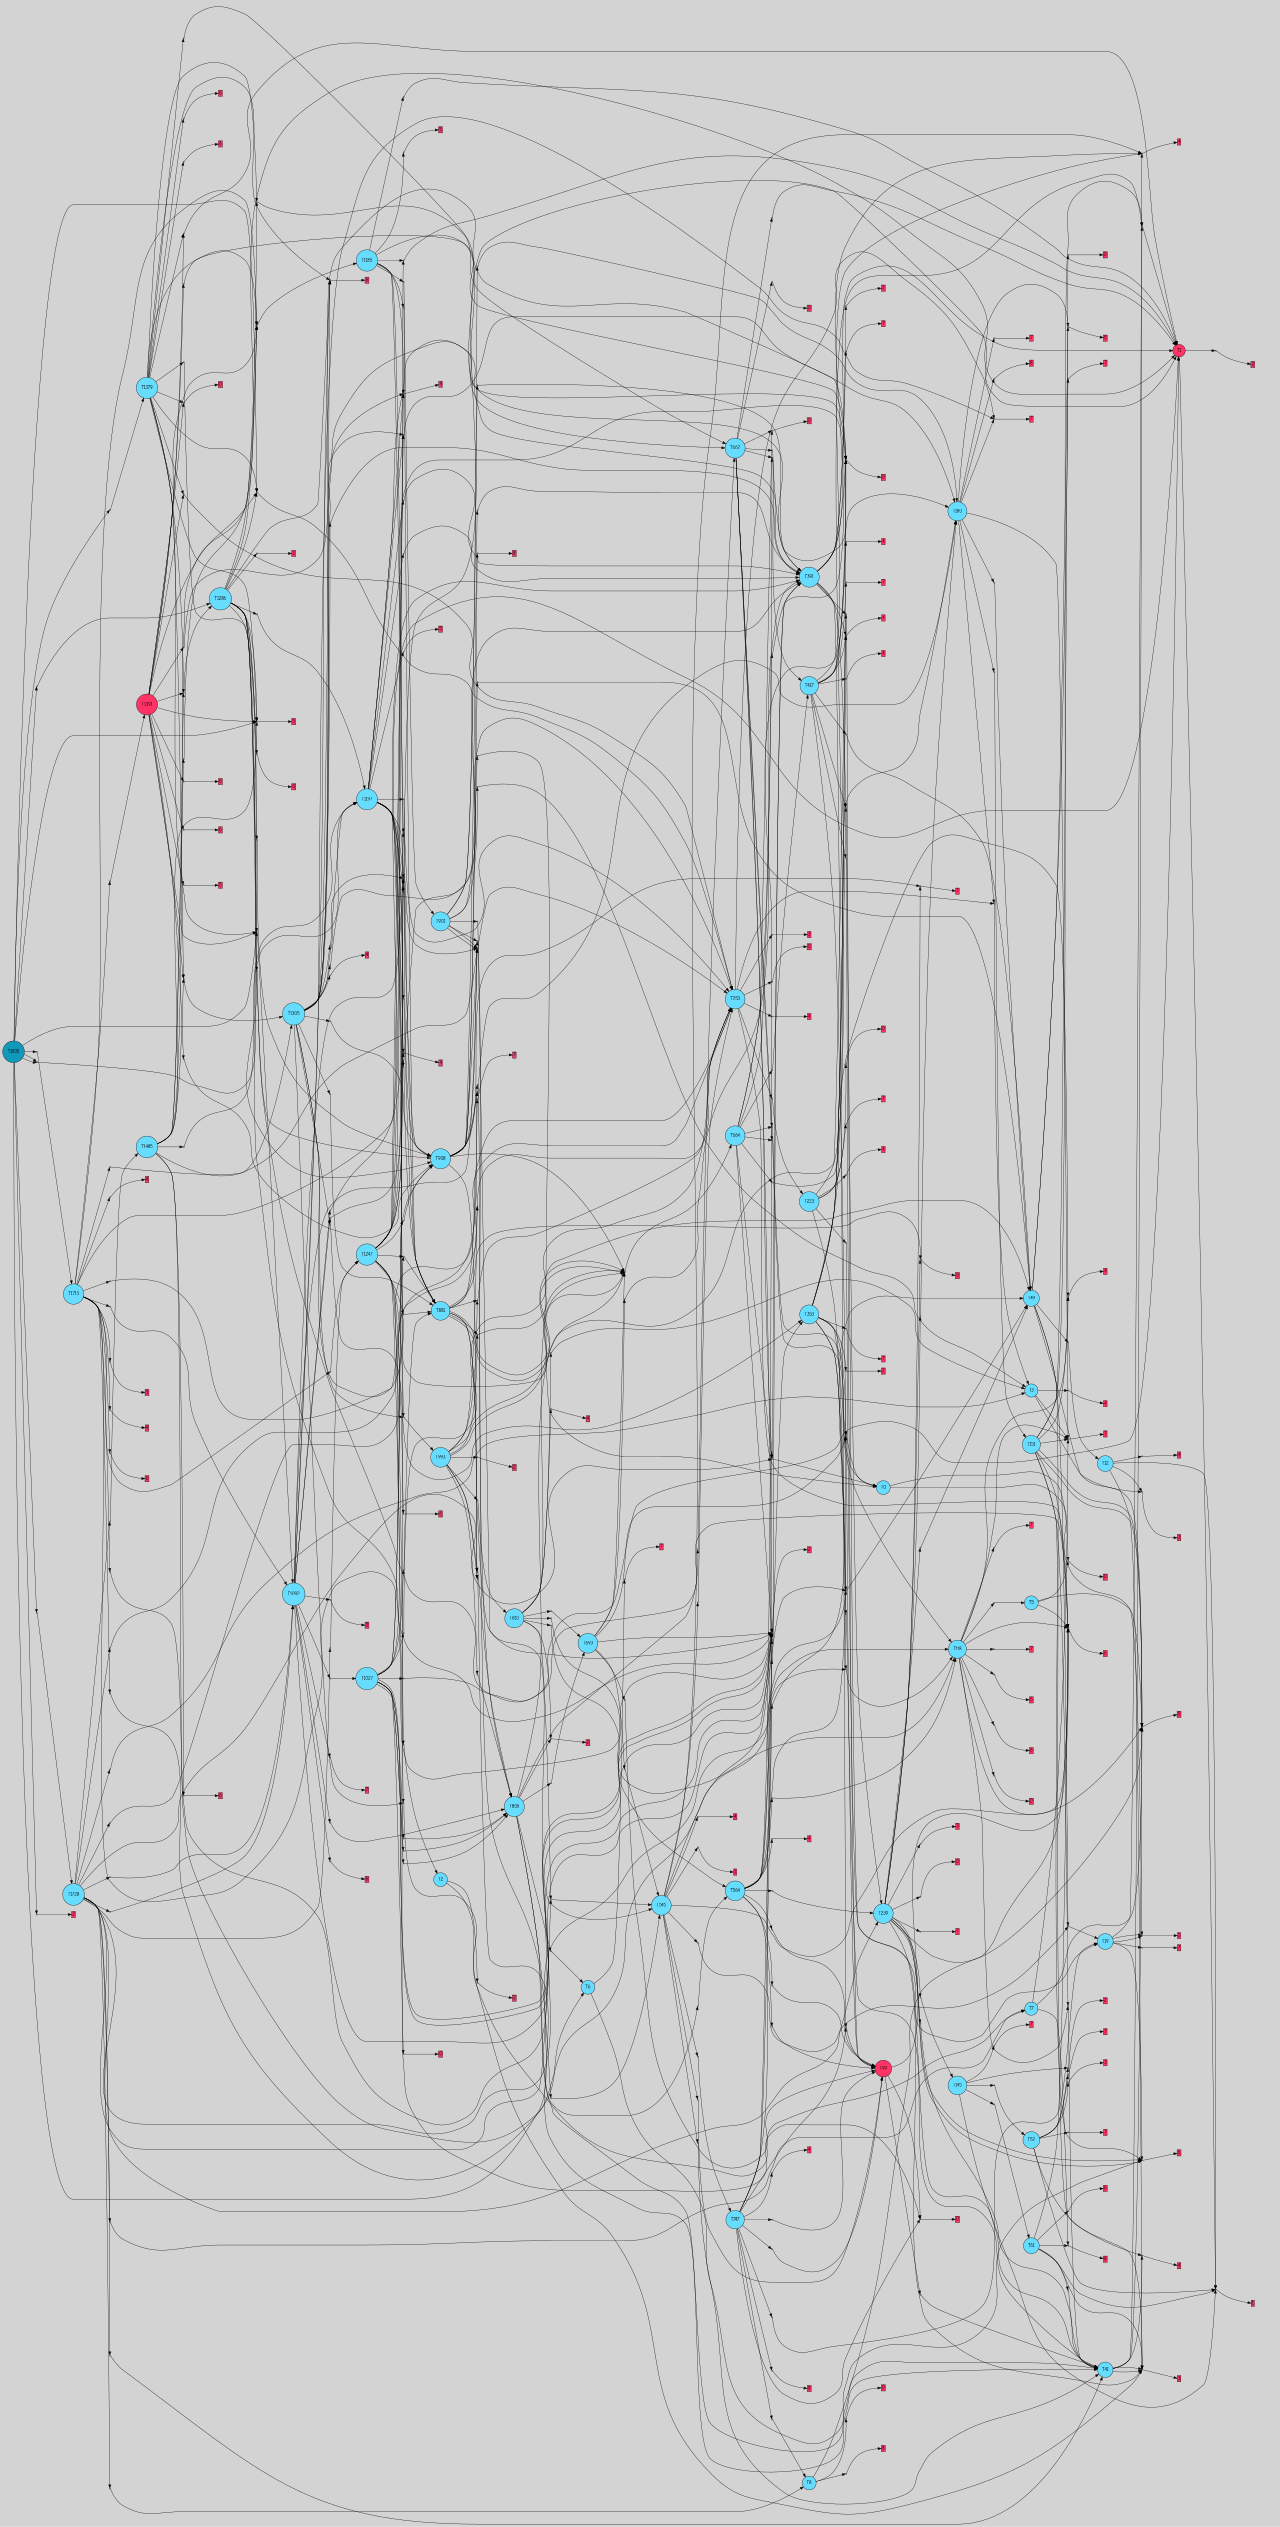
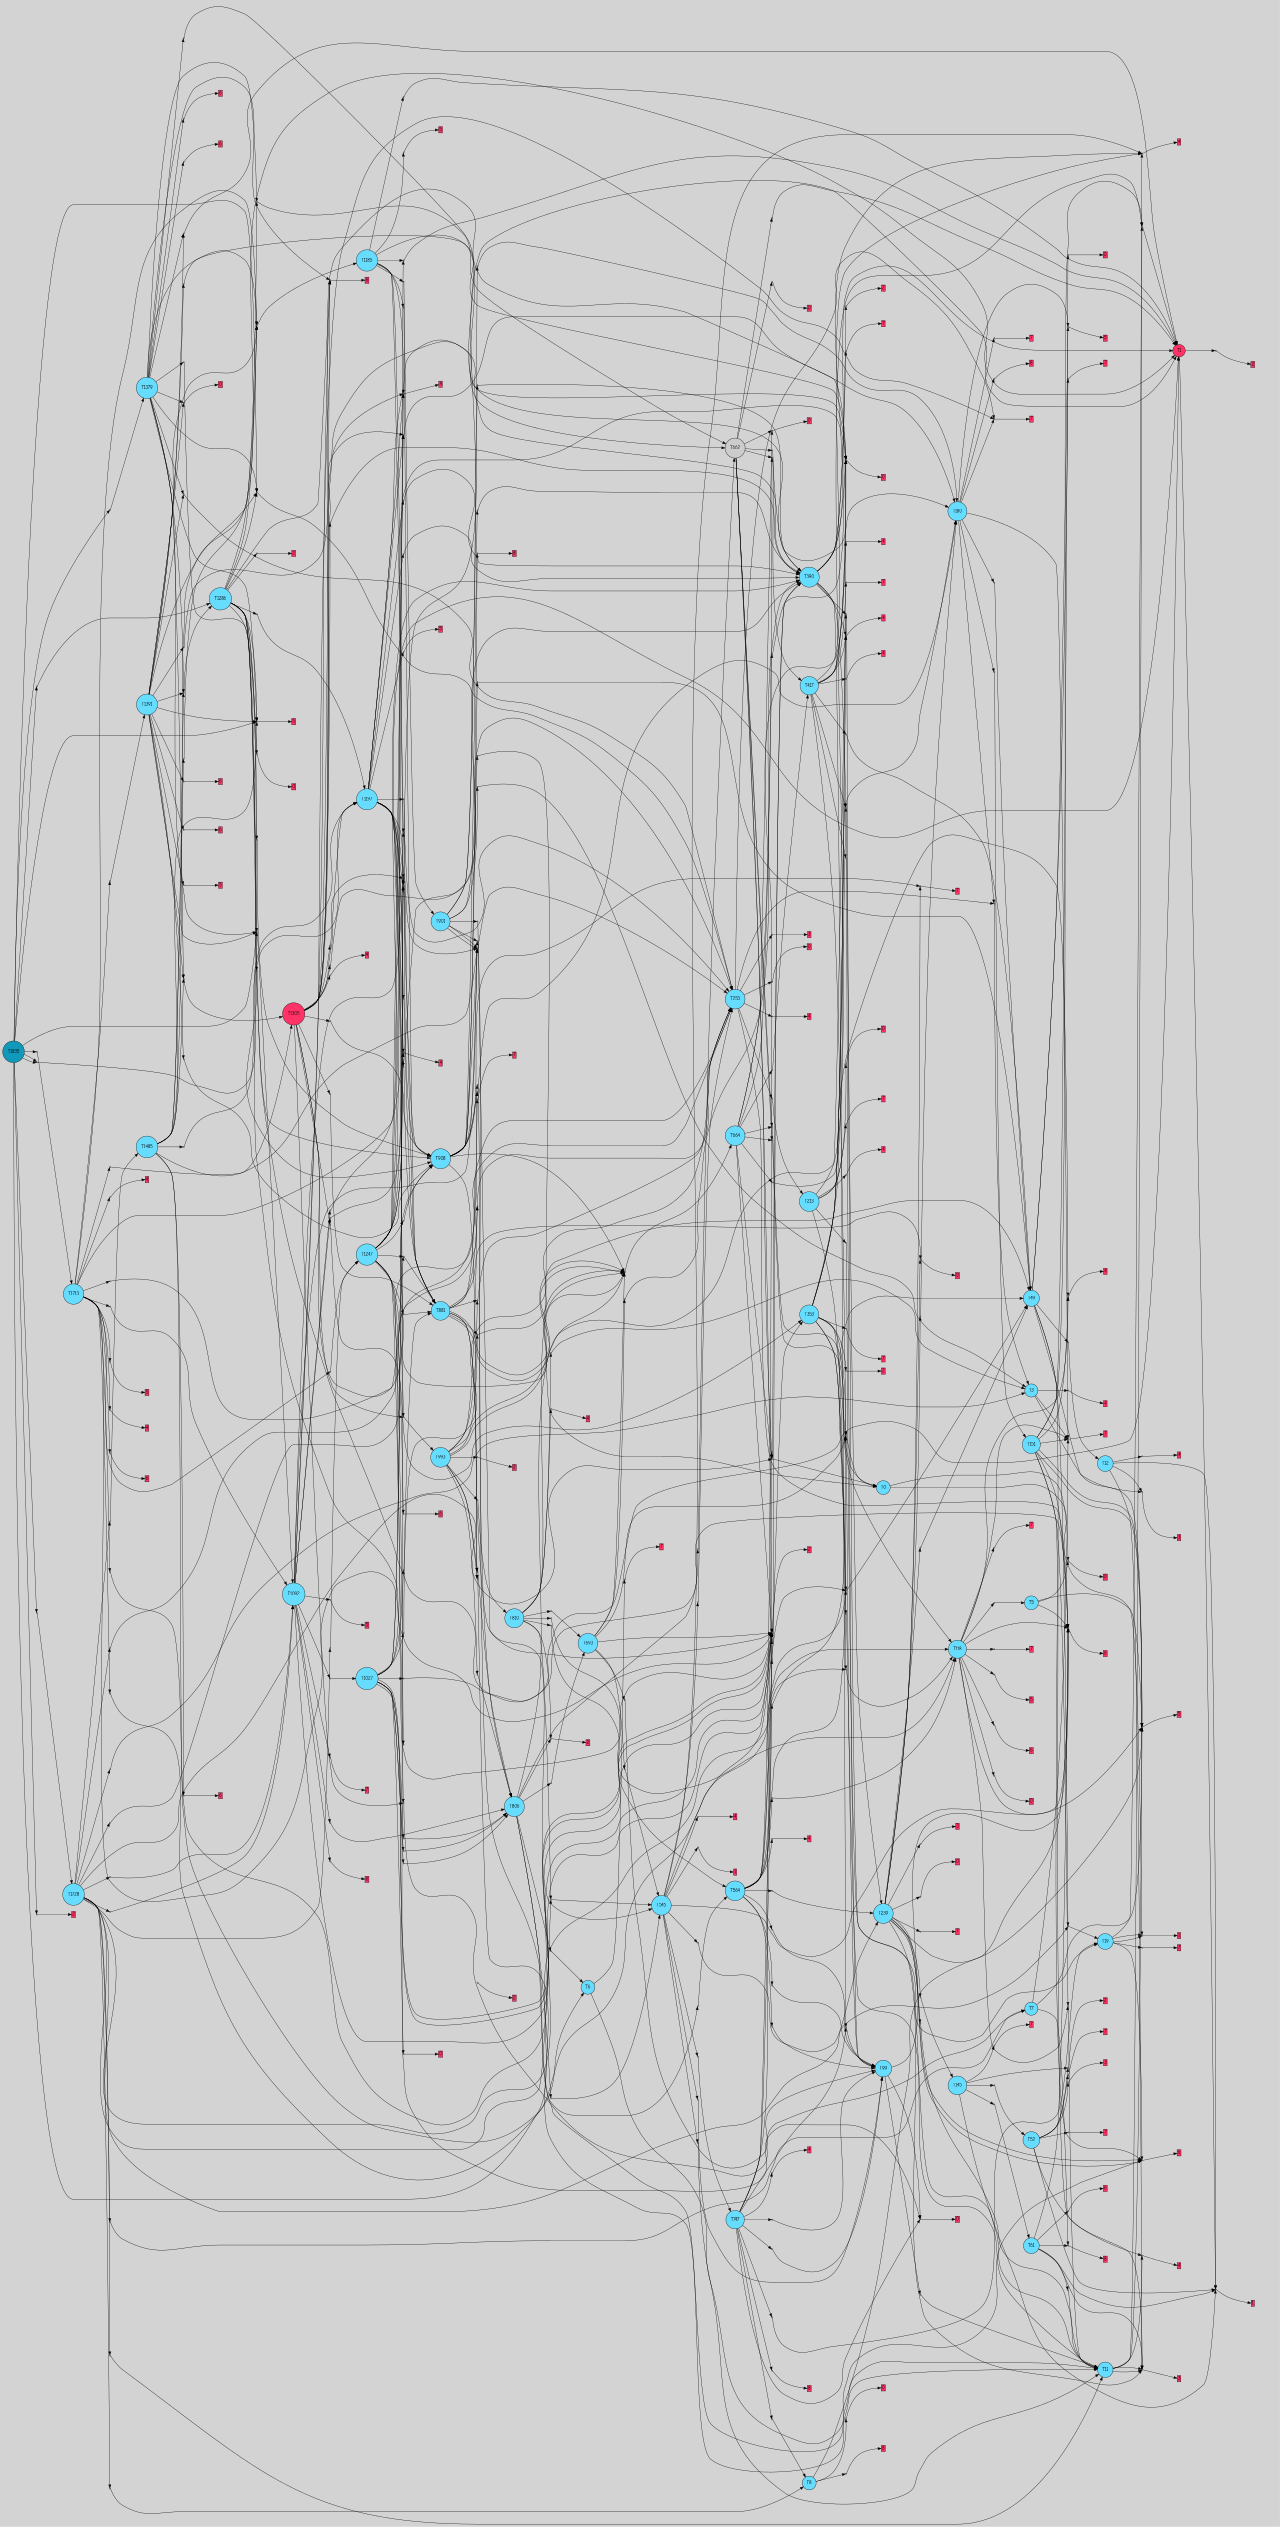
node "T662": fillcolor #66ddff -> #cccccc
node "T391": label "T391" -> "T390"
node "T1391": fillcolor #ff3366 -> #66ddff
node "T1305": fillcolor #66ddff -> #ff3366
node "T223": label "T223" -> "T213"
node "T2": removed
node "T99": fillcolor #ff3366 -> #66ddff
node "T41": label "T41" -> "T11"
